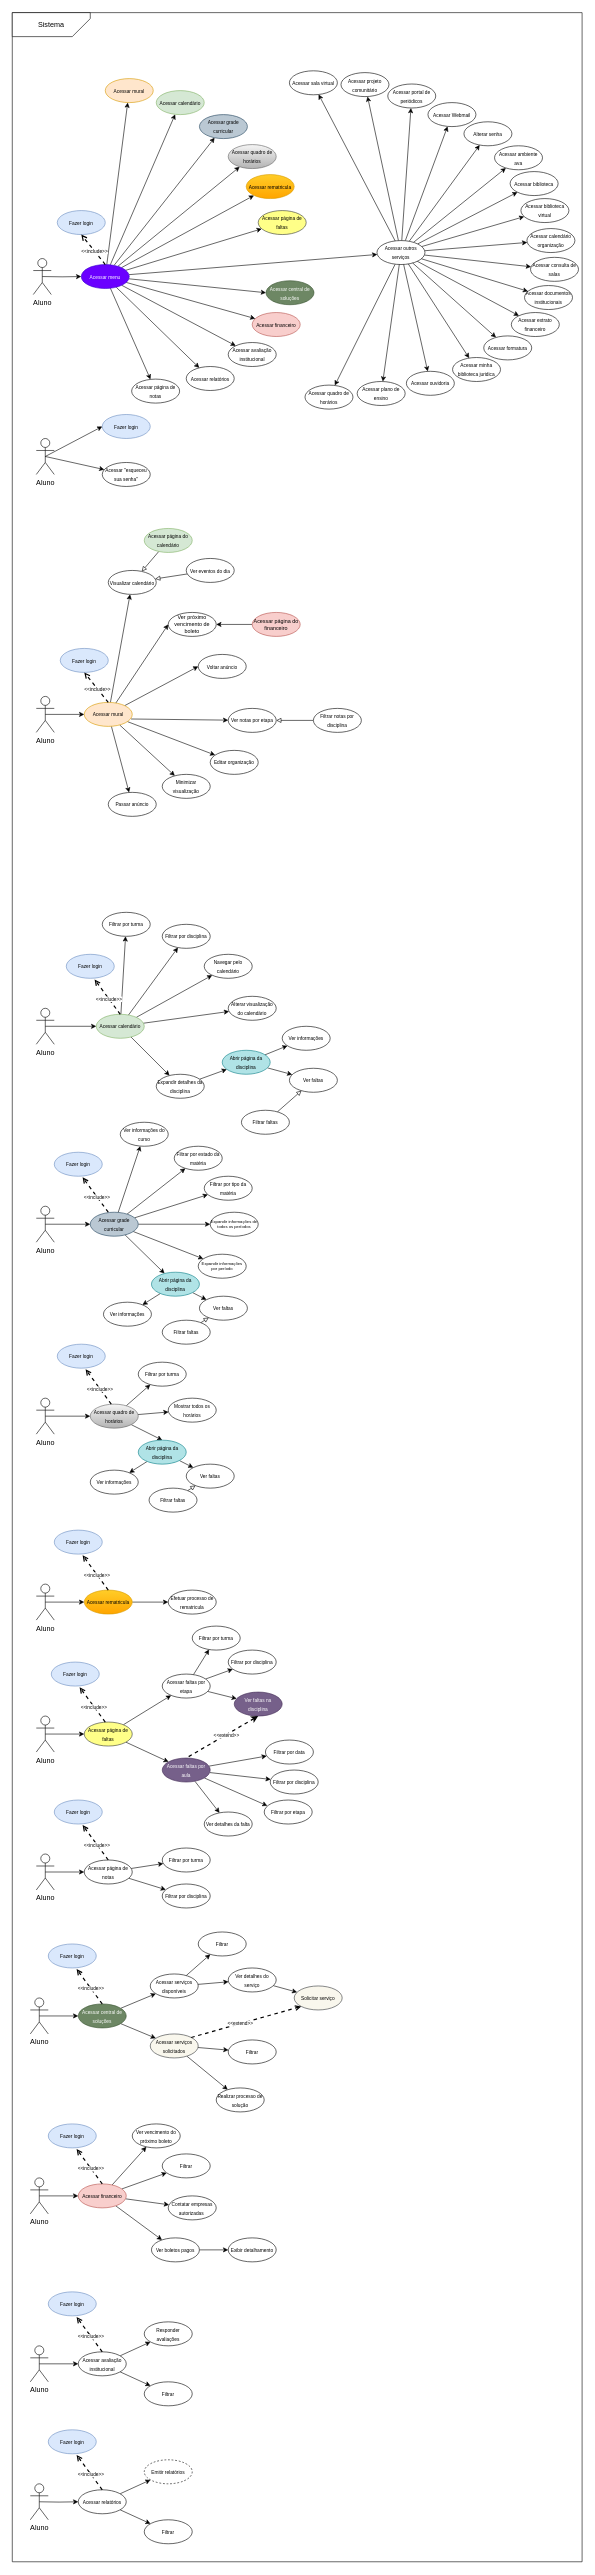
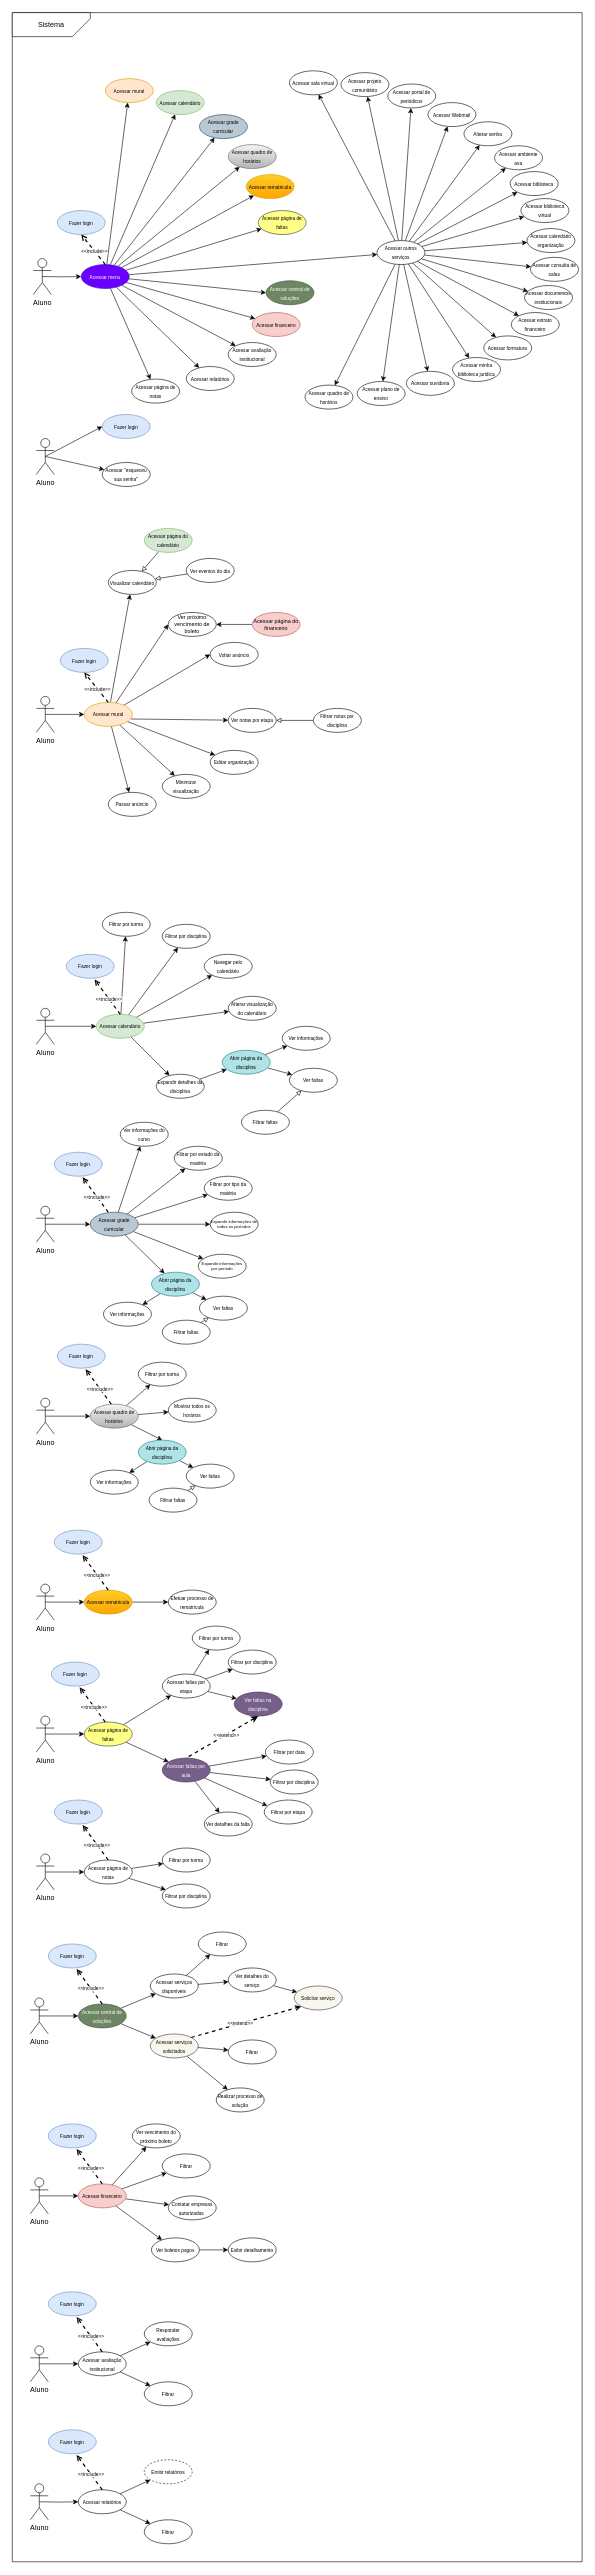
node "Voltar anúncio": moved (222, 666) -> (234, 654)
